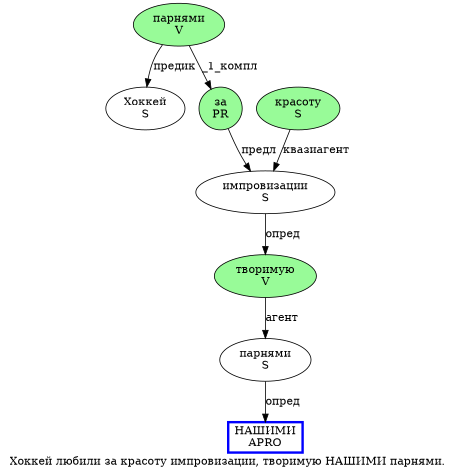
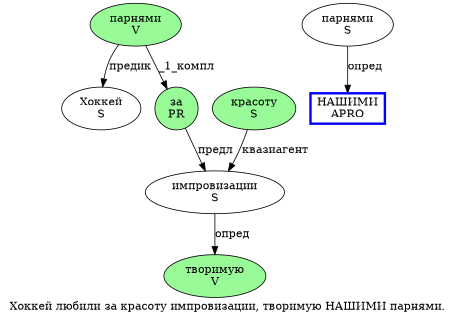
edge "творимую V" -> "парнями S": removed, label "агент"
